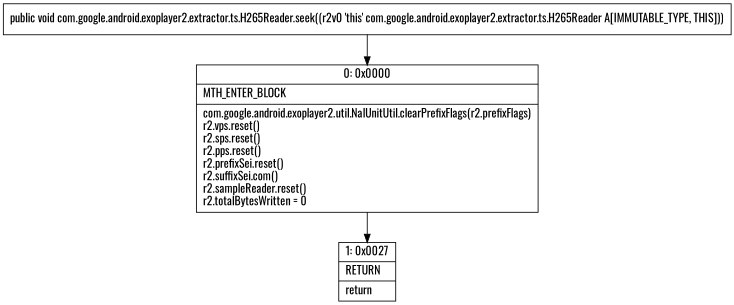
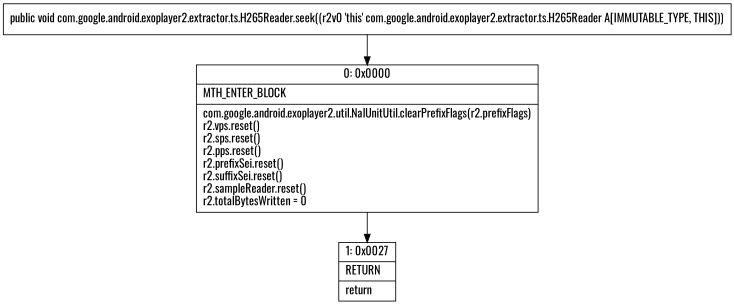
node "0: 0x0000": text "r2.suffixSei.com()" -> "r2.suffixSei.reset()"
